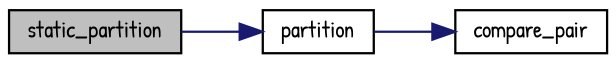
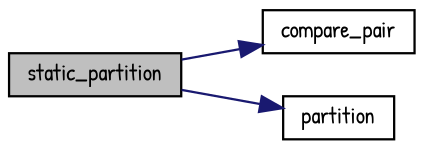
edge "partition" -> "compare_pair": now "static_partition" -> "compare_pair"
